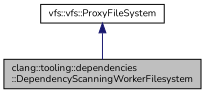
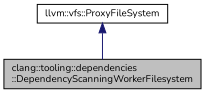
node "vfs::vfs::ProxyFileSystem": label "vfs::vfs::ProxyFileSystem" -> "llvm::vfs::ProxyFileSystem"
